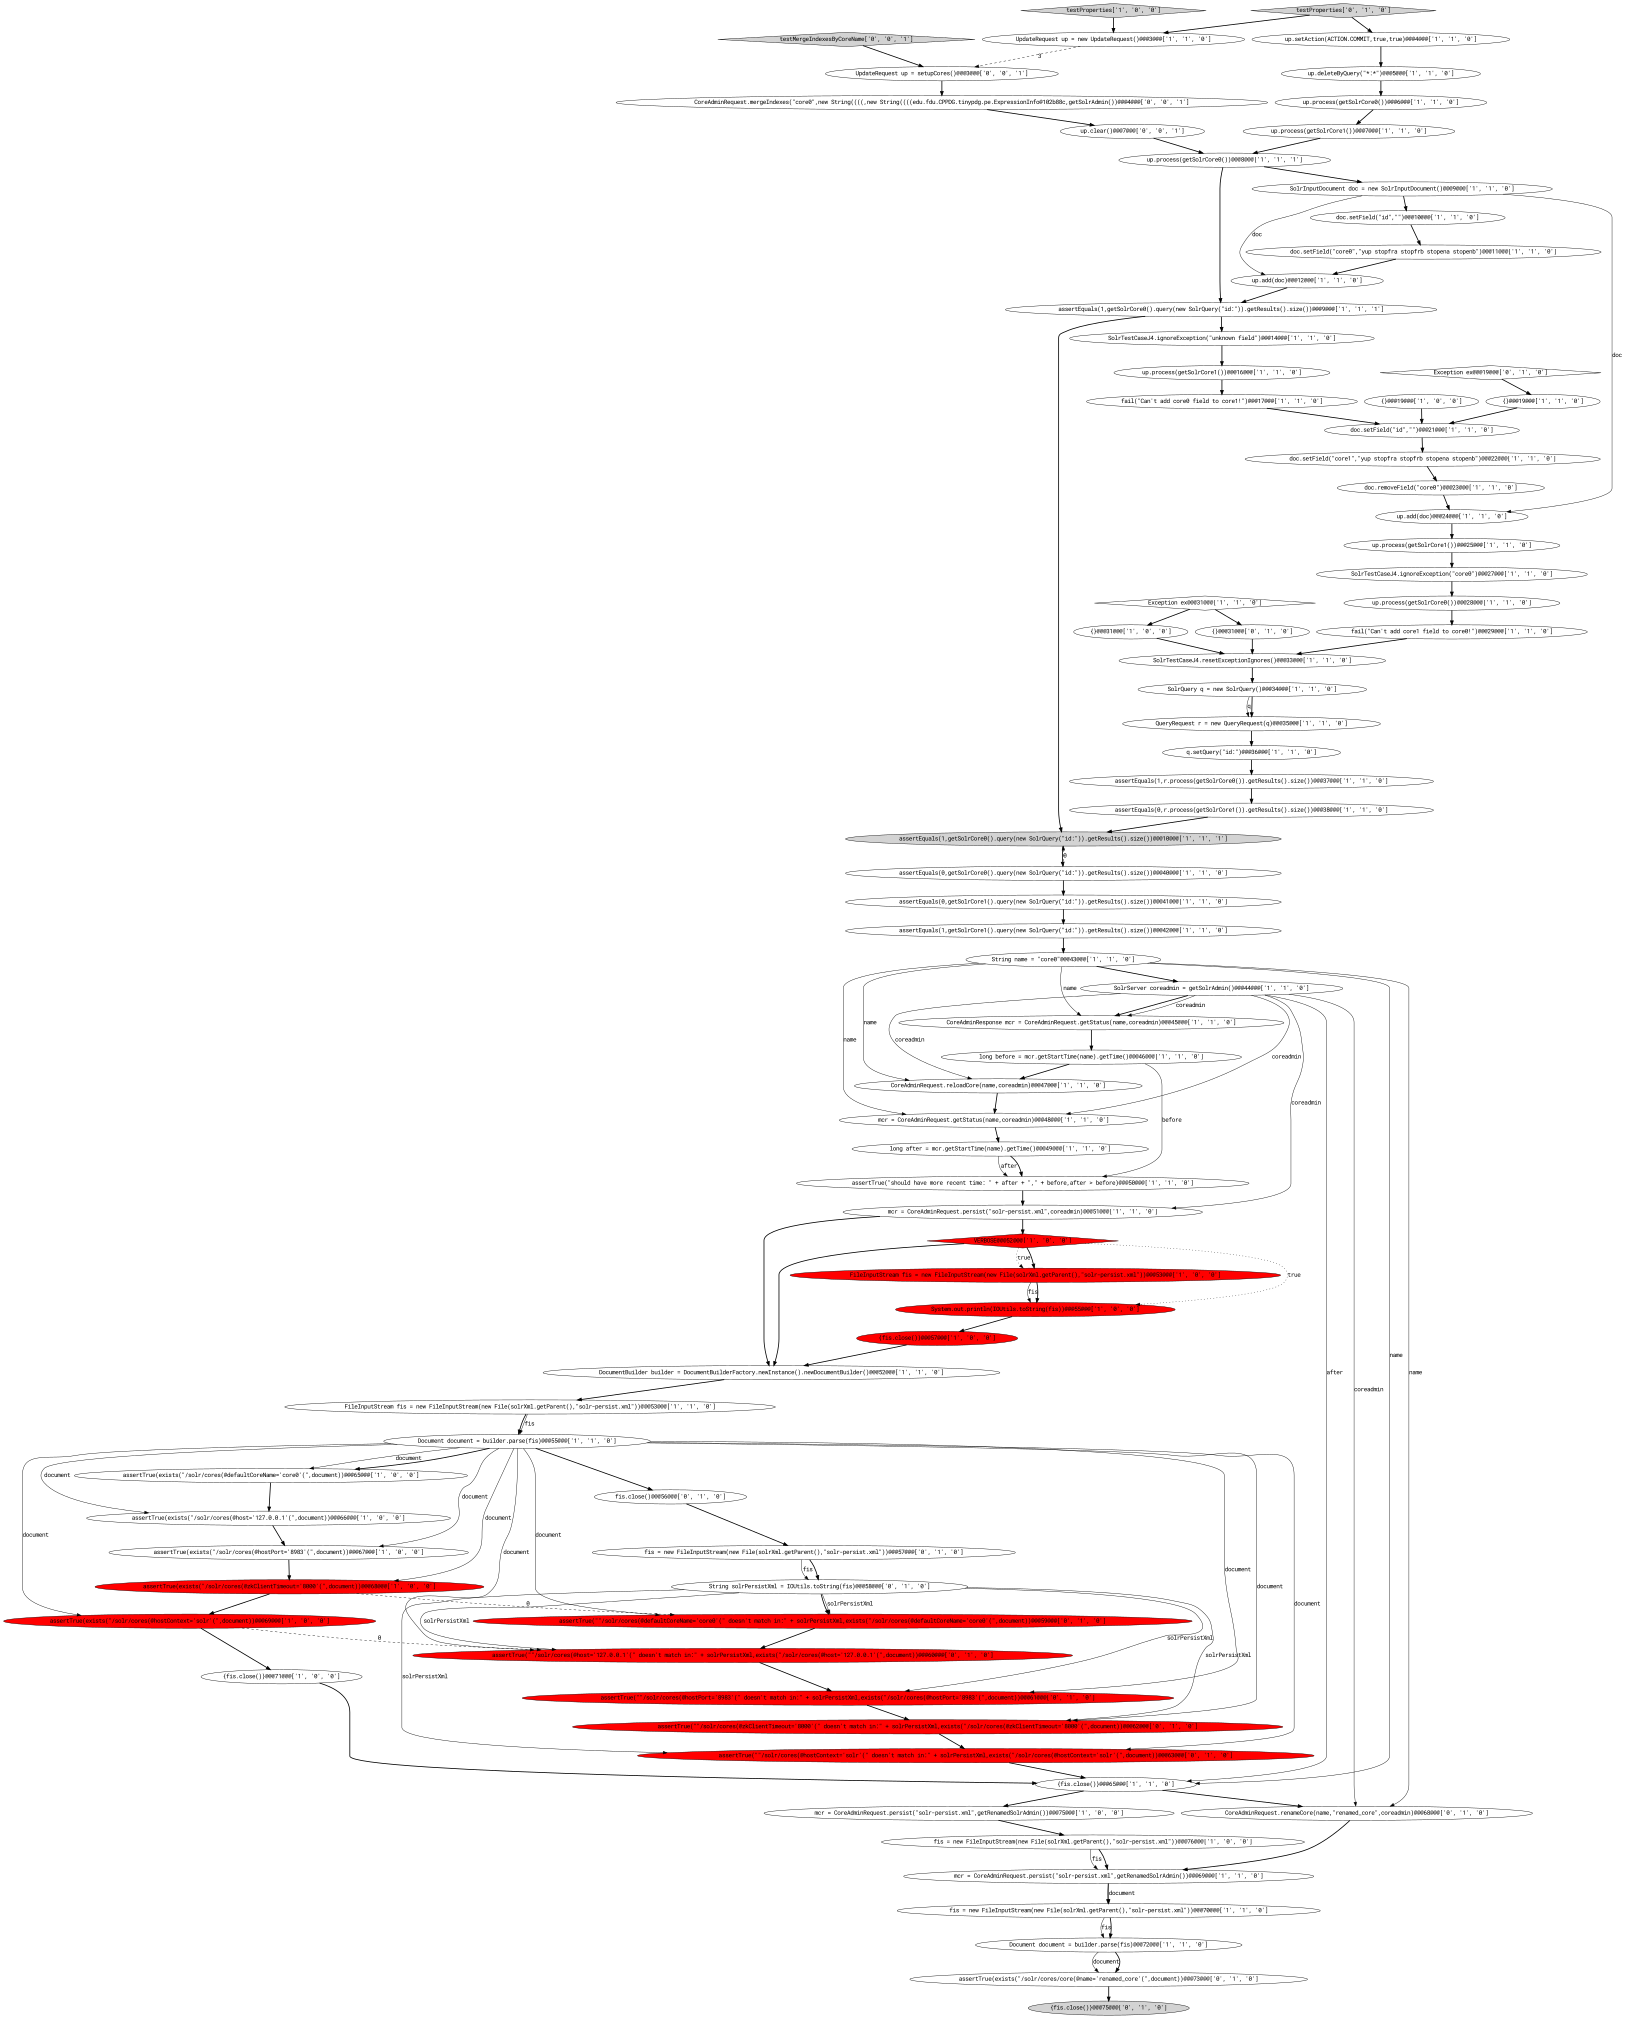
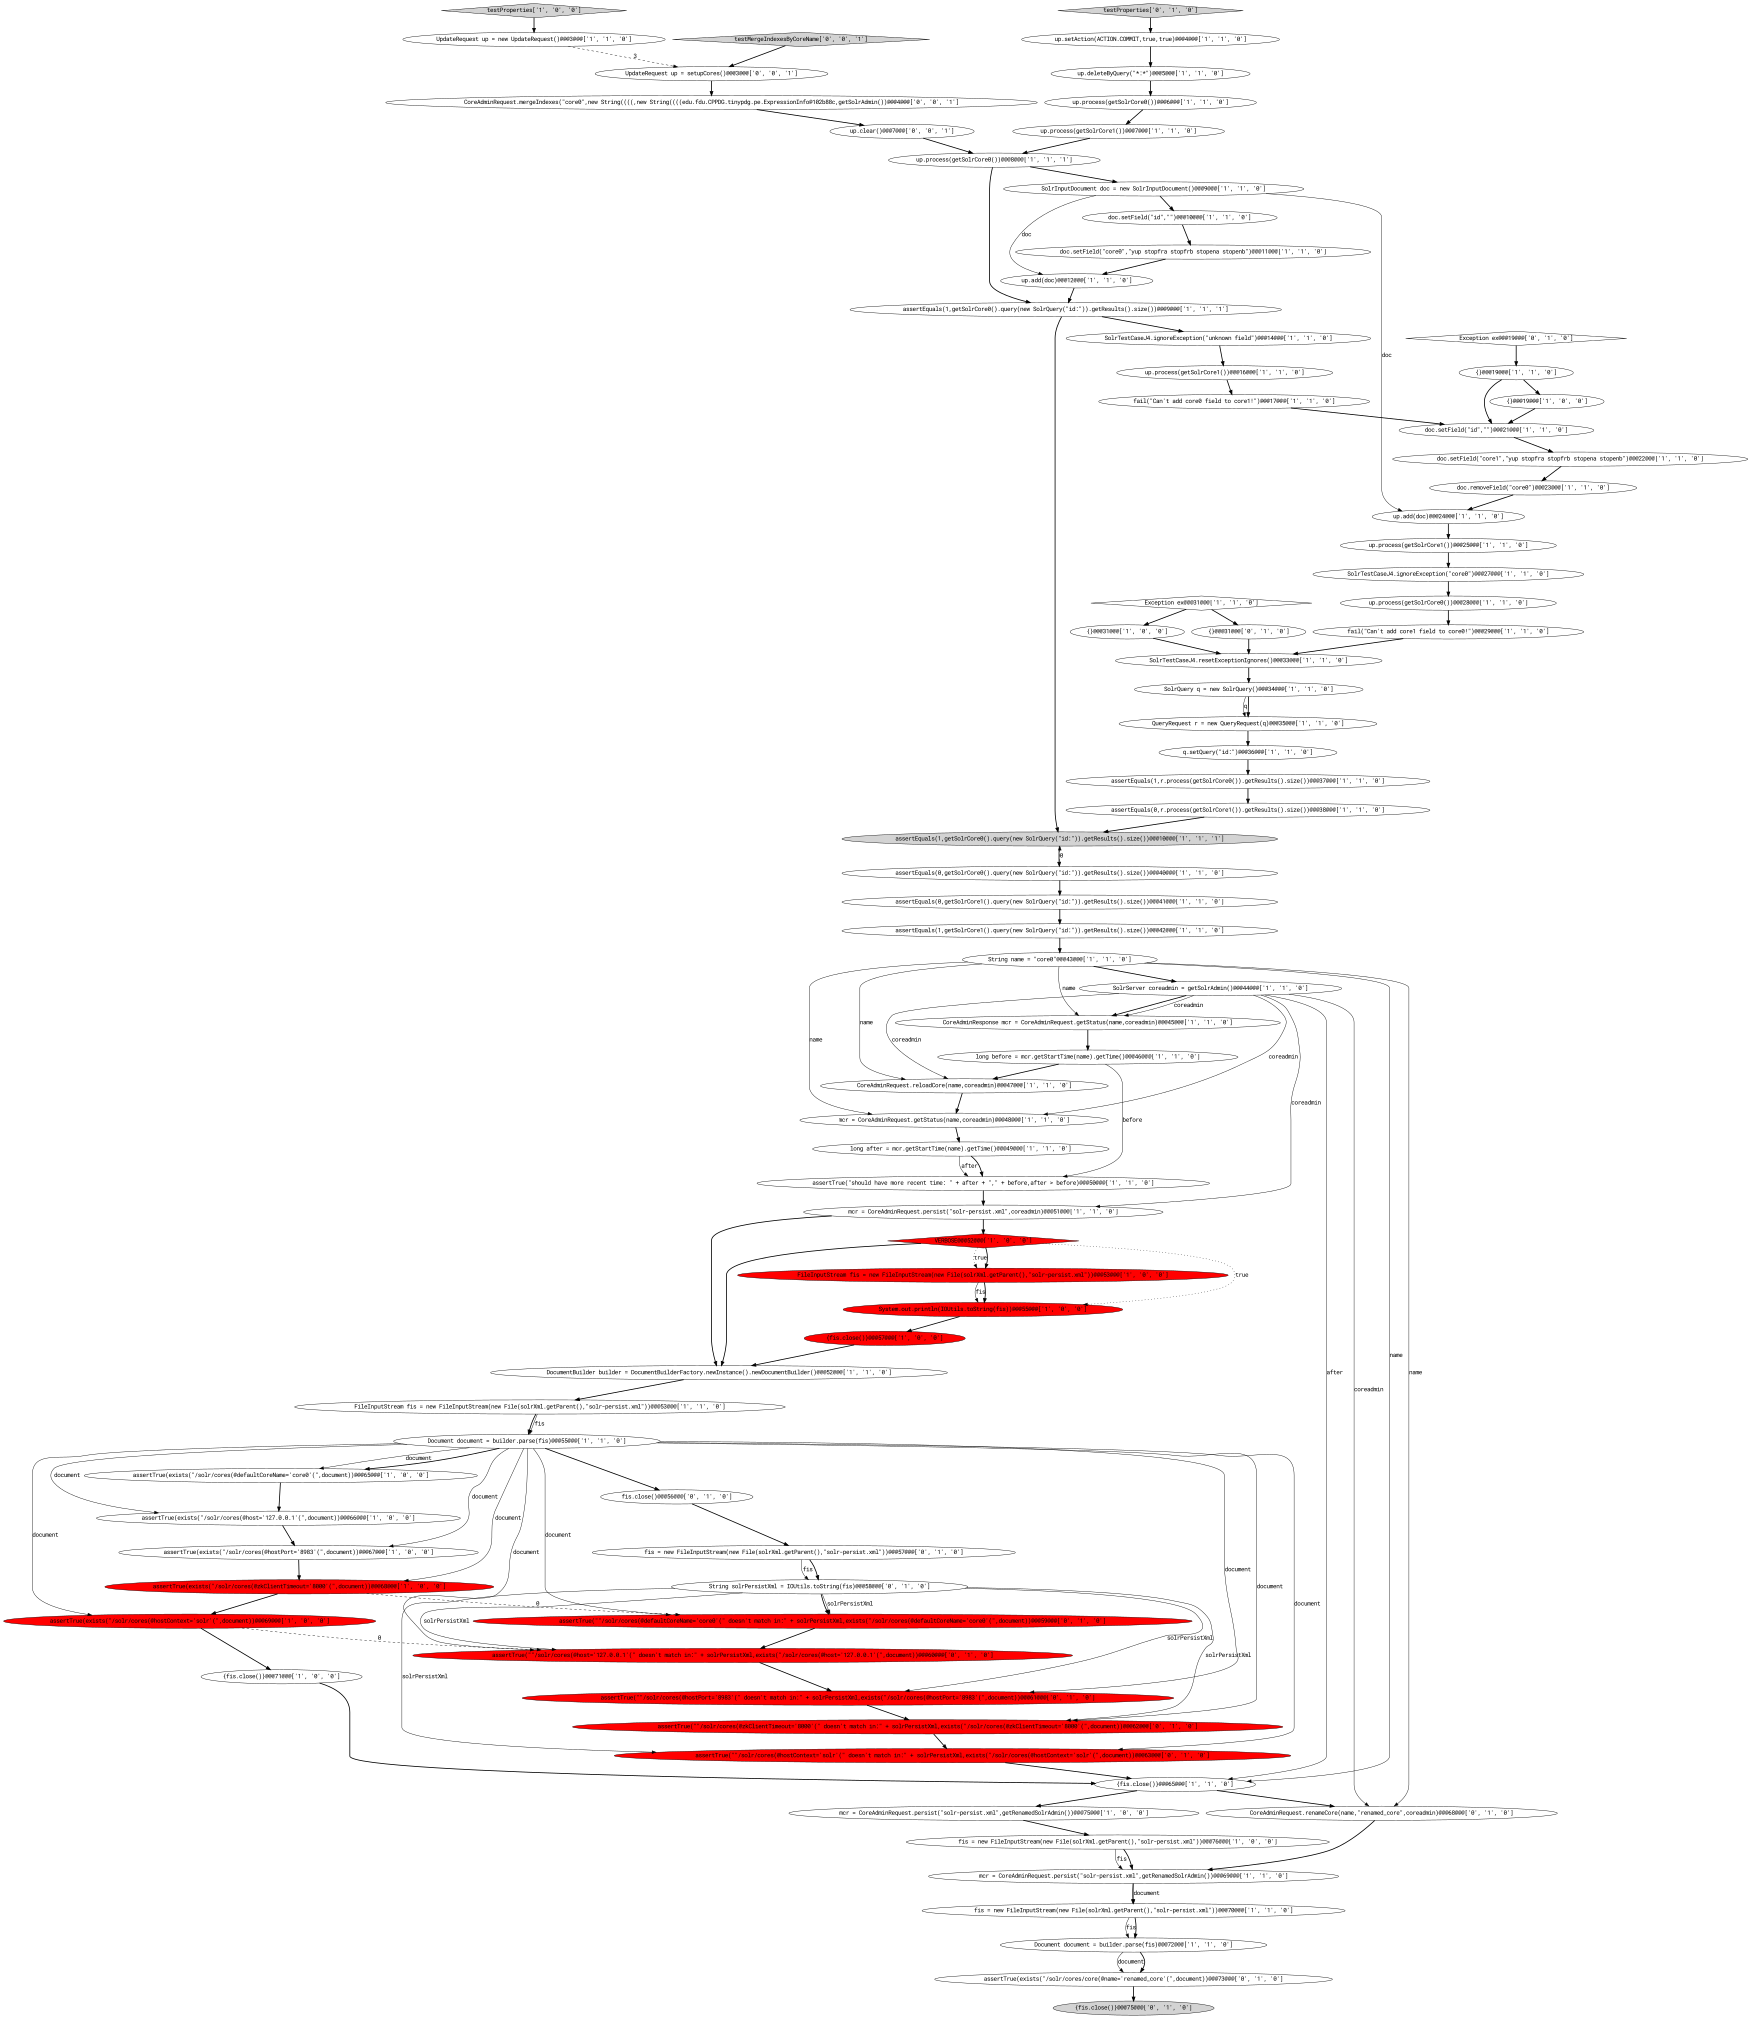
edge "testProperties['0', '1', '0']" -> "UpdateRequest up = new UpdateRequest()@@@3@@@['1', '1', '0']": removed
edge "{}@@@19@@@['1', '1', '0']" -> "{}@@@19@@@['1', '0', '0']": added
